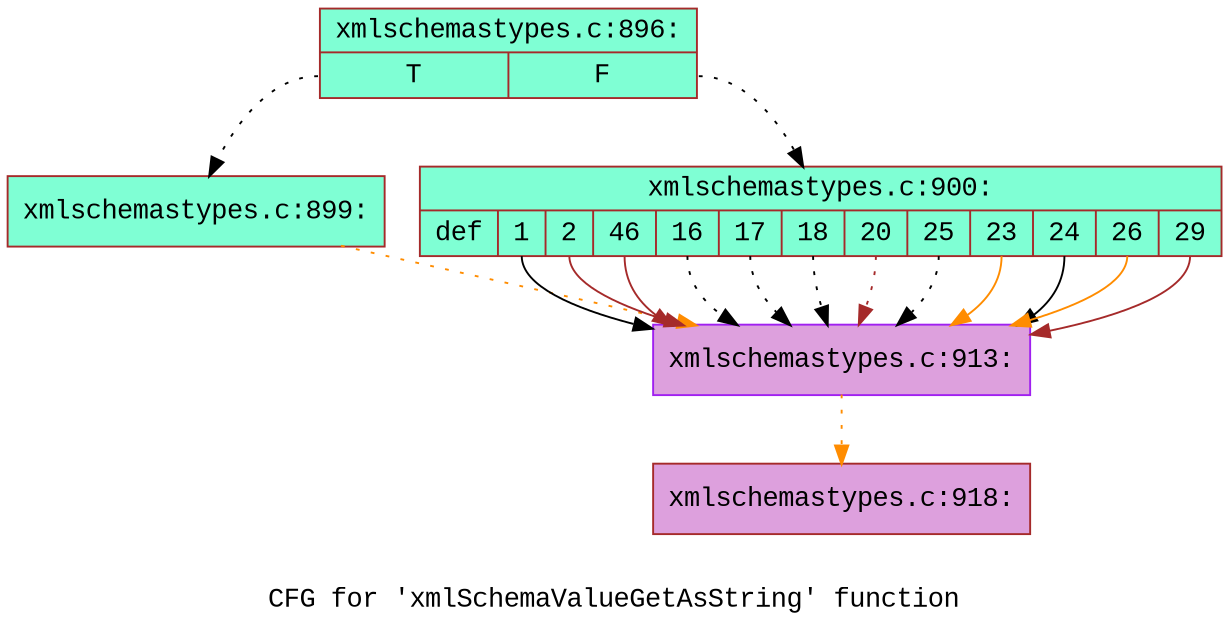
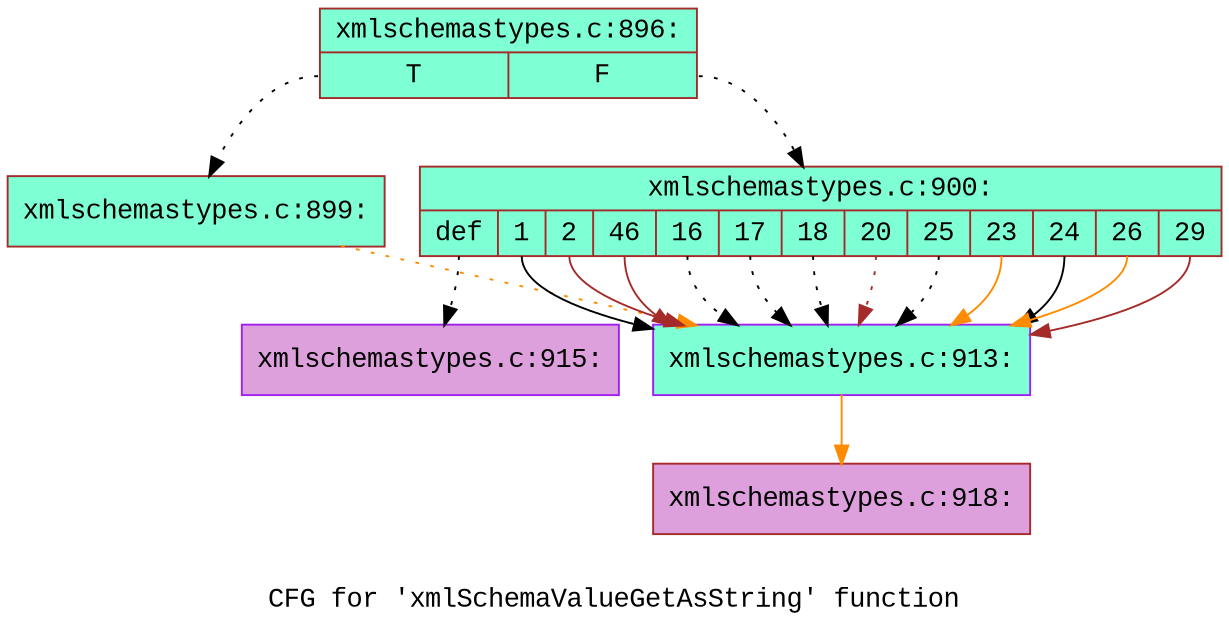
node "xmlschemastypes.c:915:": added
node "xmlschemastypes.c:913:": fillcolor plum -> aquamarine
edge "xmlschemastypes.c:913:" -> "xmlschemastypes.c:918:": style dotted -> solid
